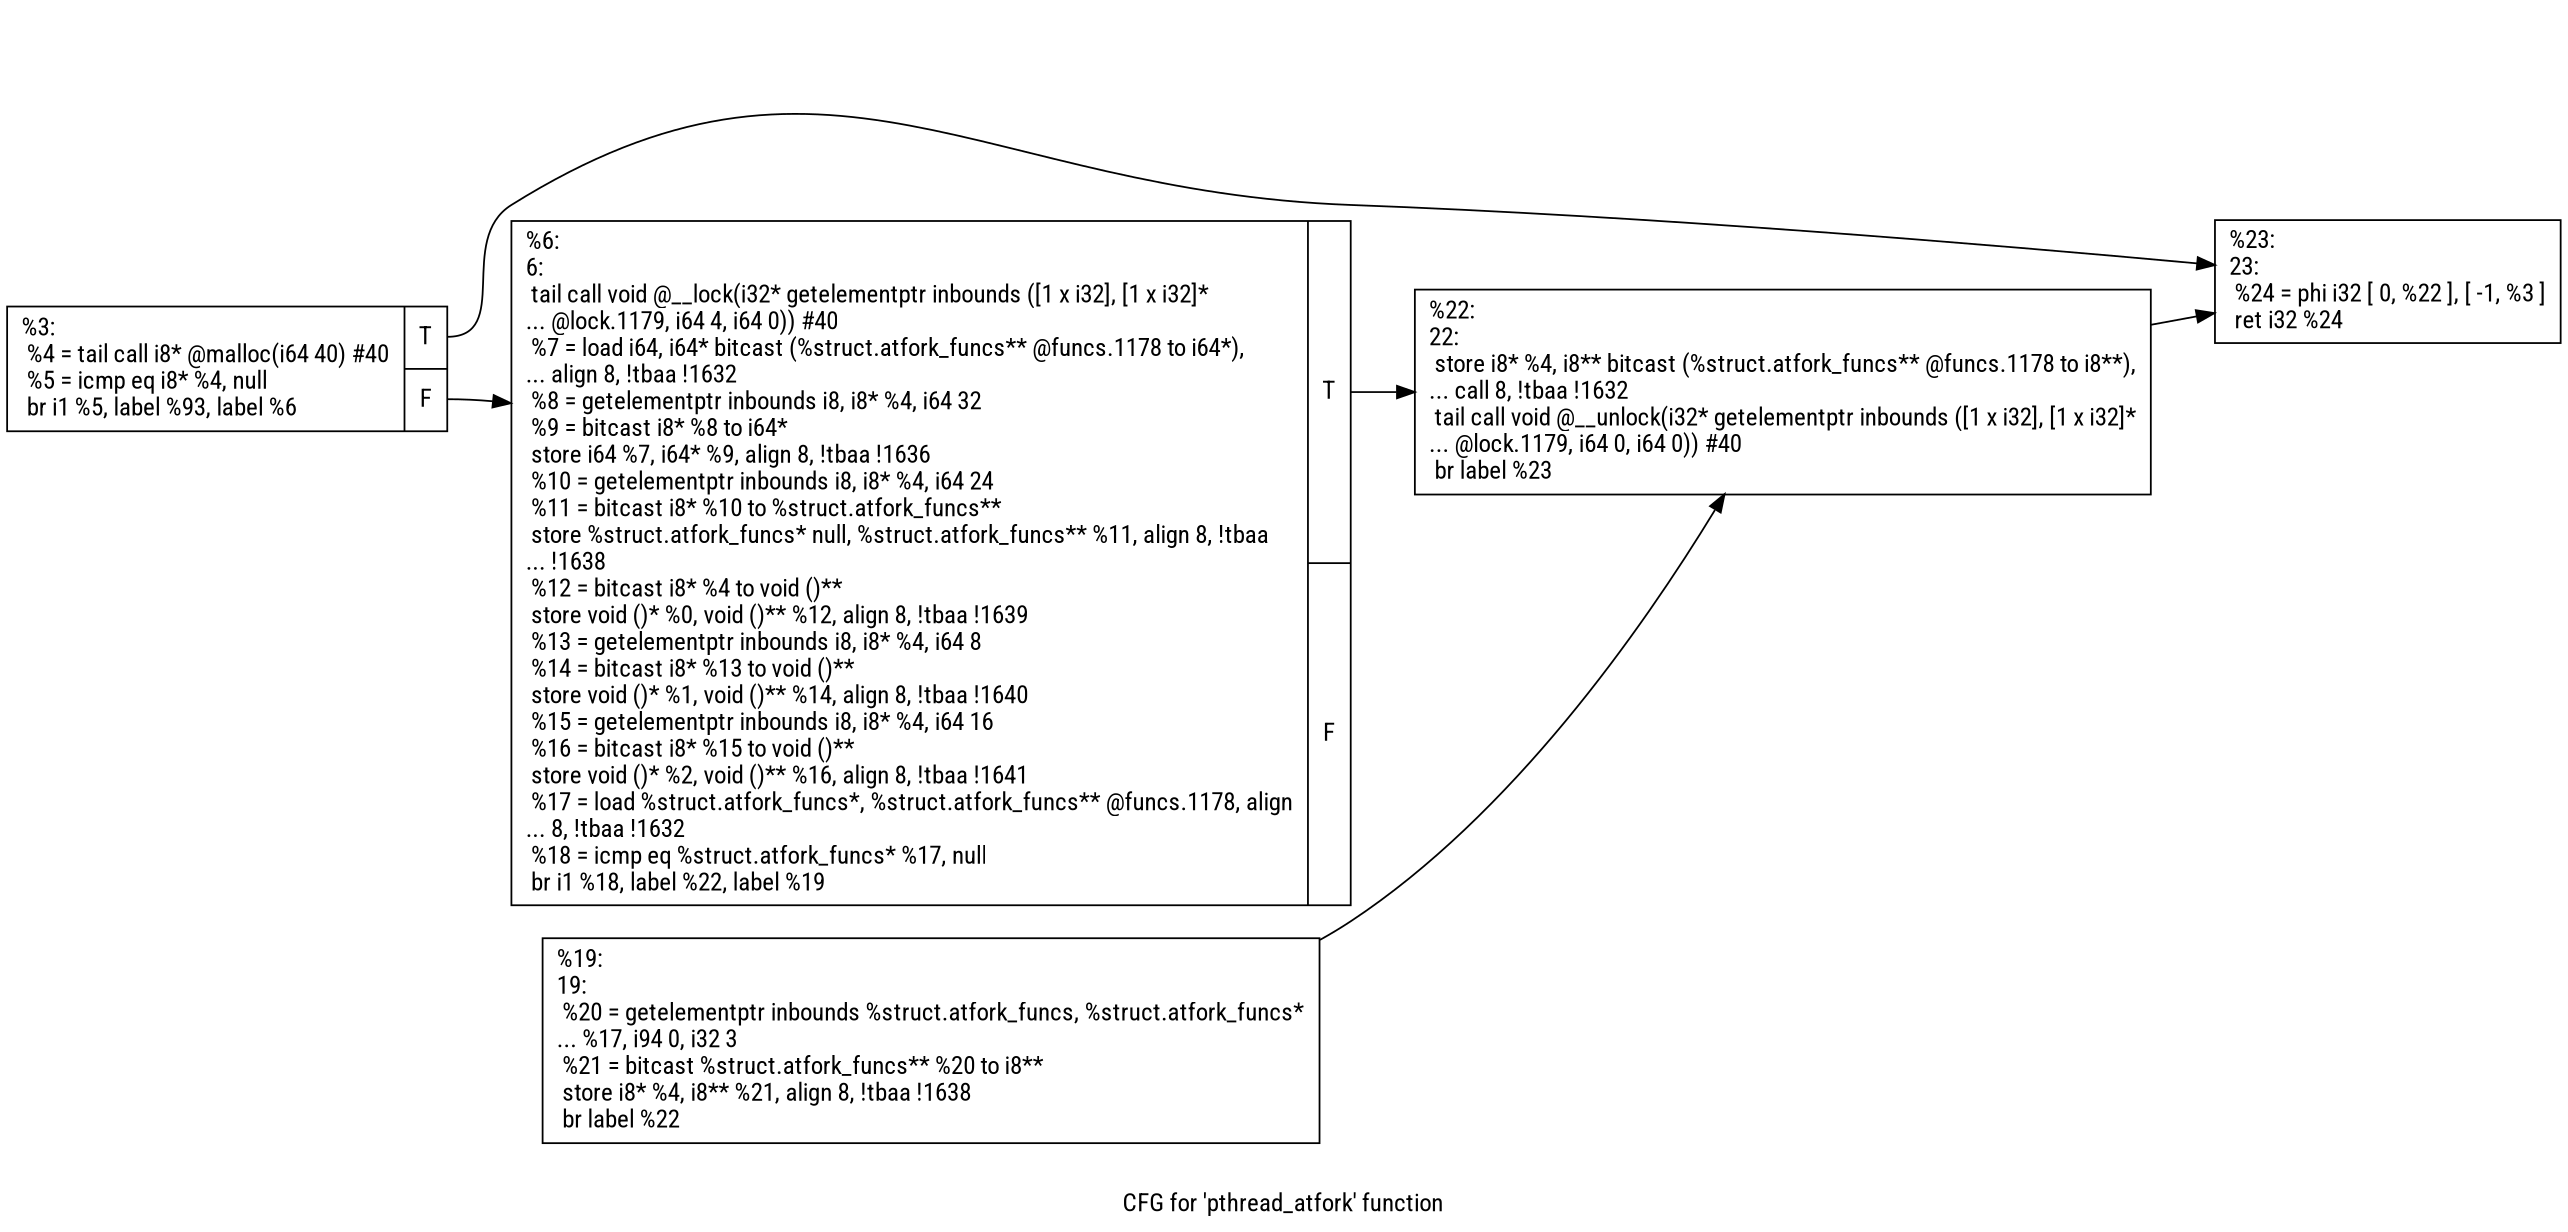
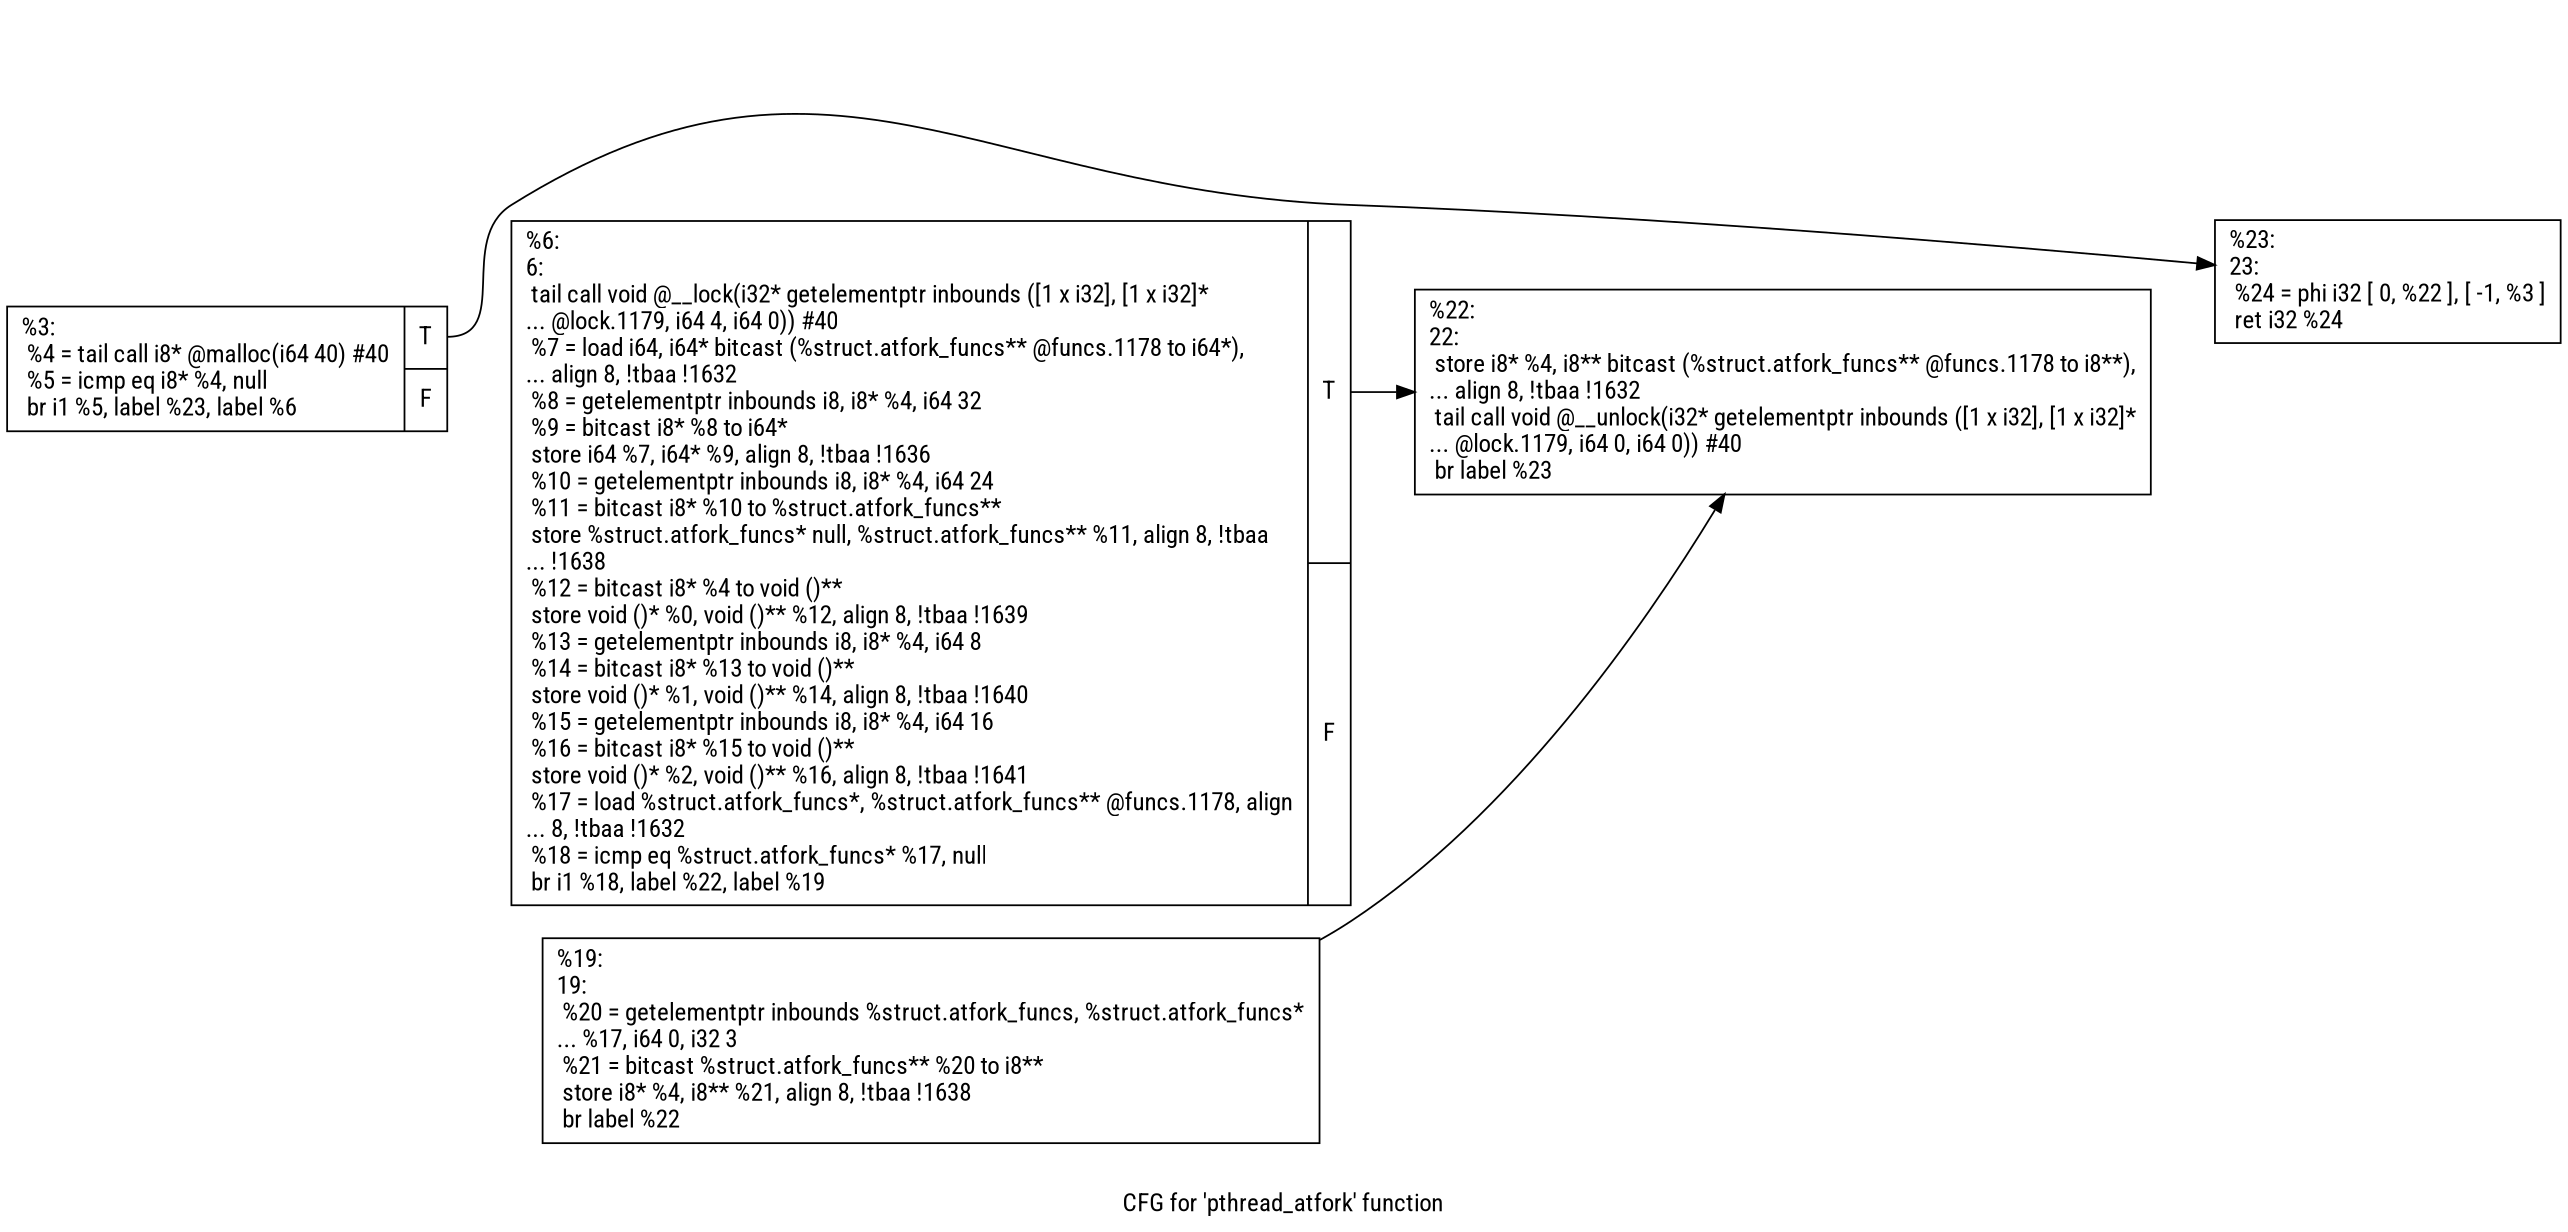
edge "%22:" -> "%23:": removed
node "%22:": text "... call 8, !tbaa !1632" -> "... align 8, !tbaa !1632"
edge "%3:" -> "%6:": removed
node "%3:": text "br i1 %5, label %93, label %6" -> "br i1 %5, label %23, label %6"
node "%19:": text "... %17, i94 0, i32 3" -> "... %17, i64 0, i32 3"
